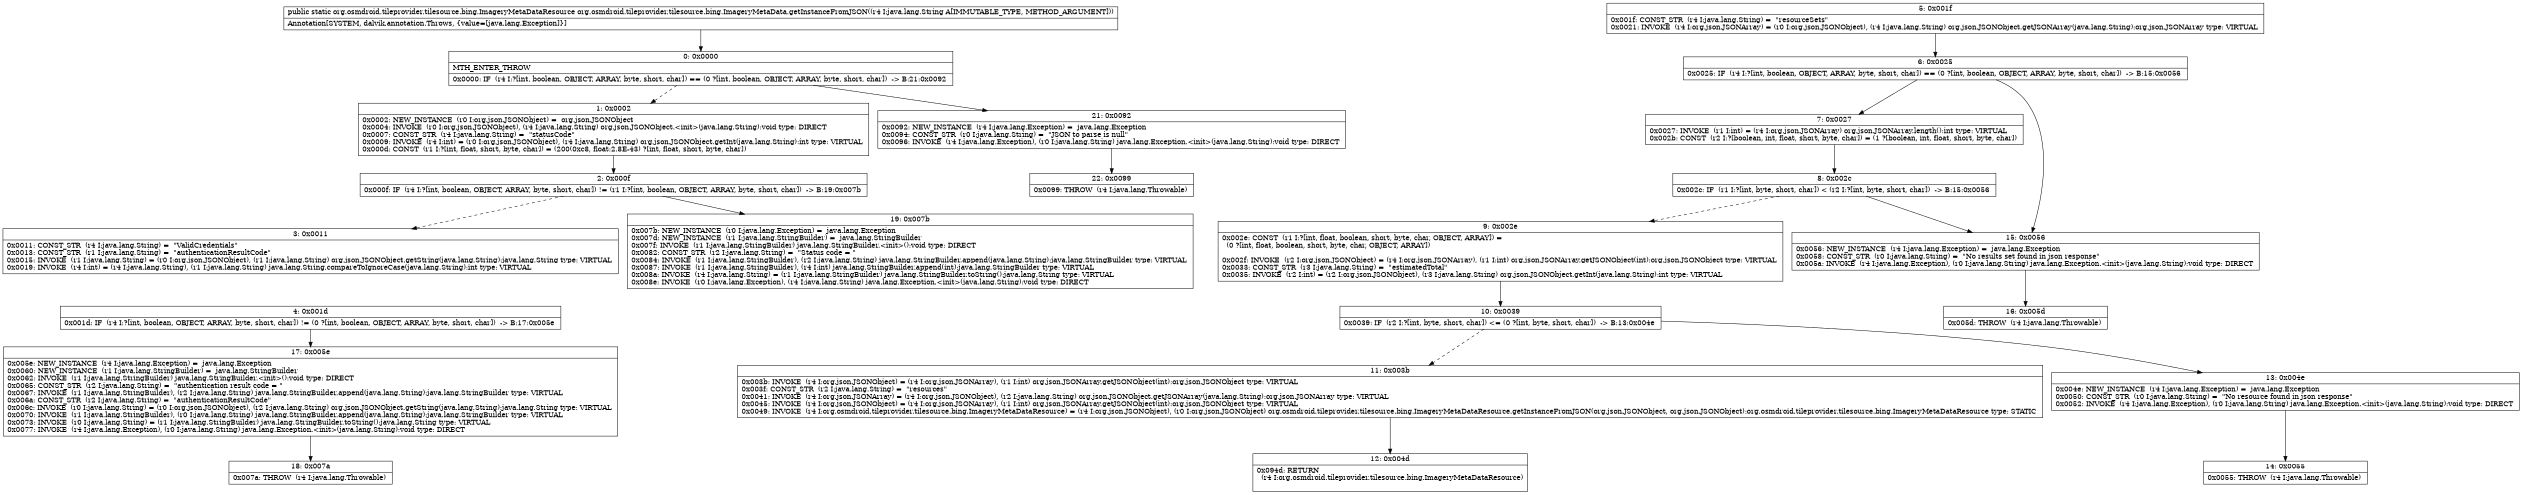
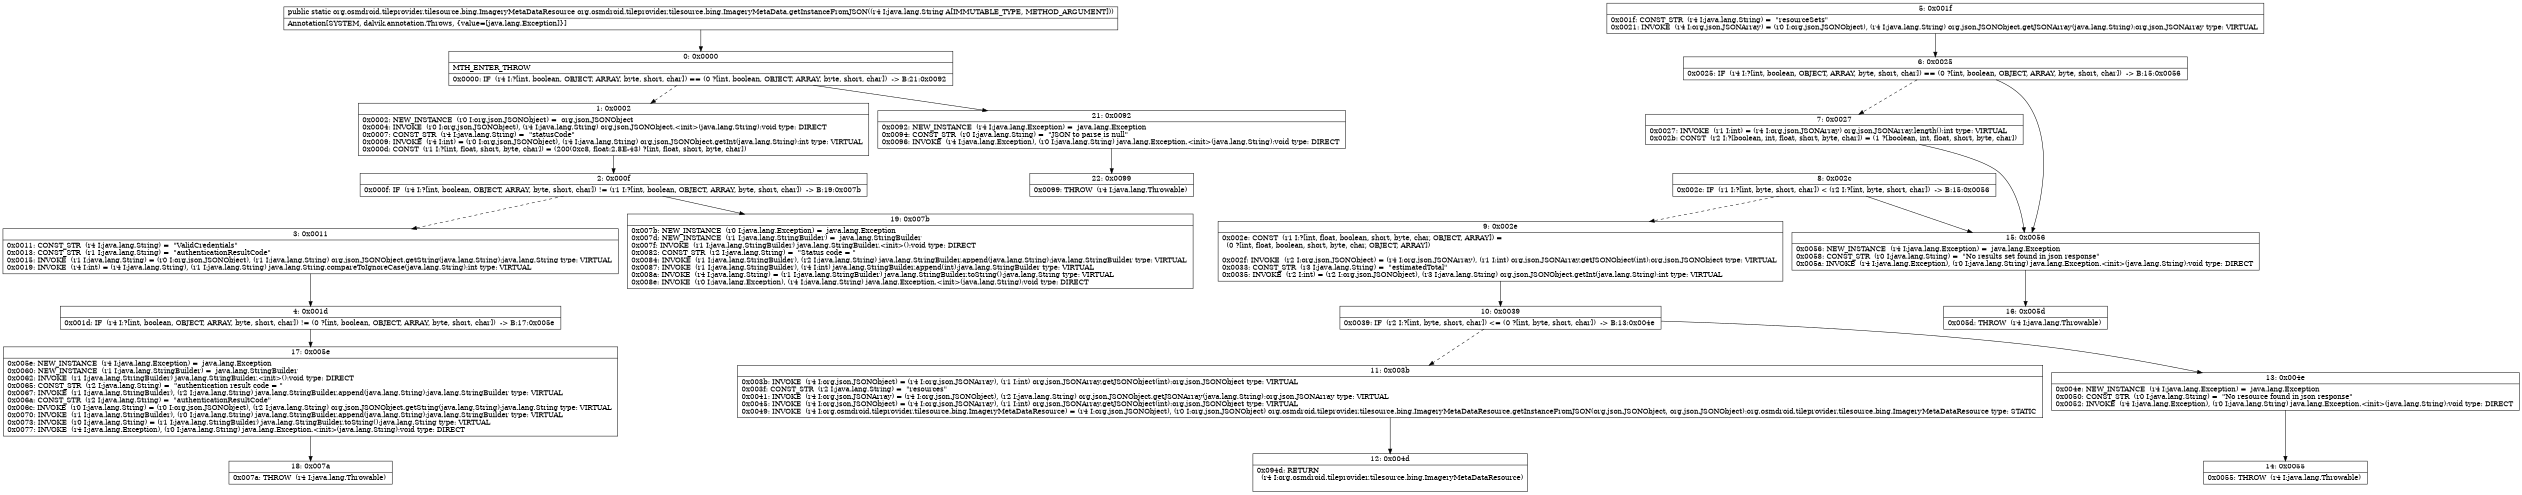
edge "6: 0x0025" -> "7: 0x0027": style solid -> dashed
edge "7: 0x0027" -> "8: 0x002c": now "7: 0x0027" -> "15: 0x0056"
edge "3: 0x0011" -> "4: 0x001d": added
